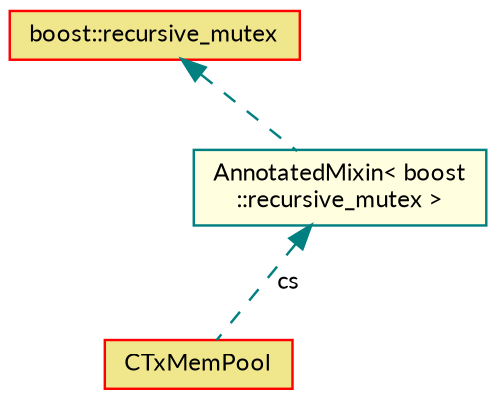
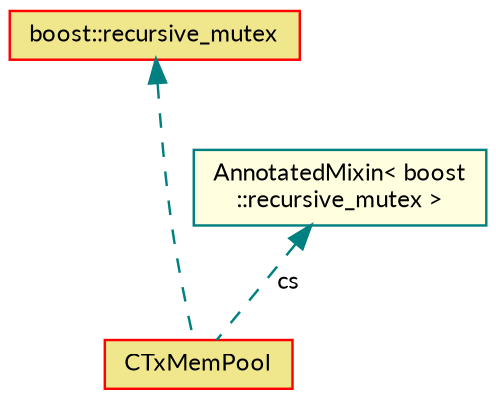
edge "AnnotatedMixin< boost ::recursive_mutex >" -> "boost::recursive_mutex": now "CTxMemPool" -> "boost::recursive_mutex"
